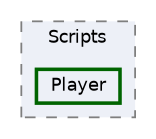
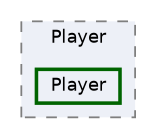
cluster "Scripts": label "Scripts" -> "Player"
